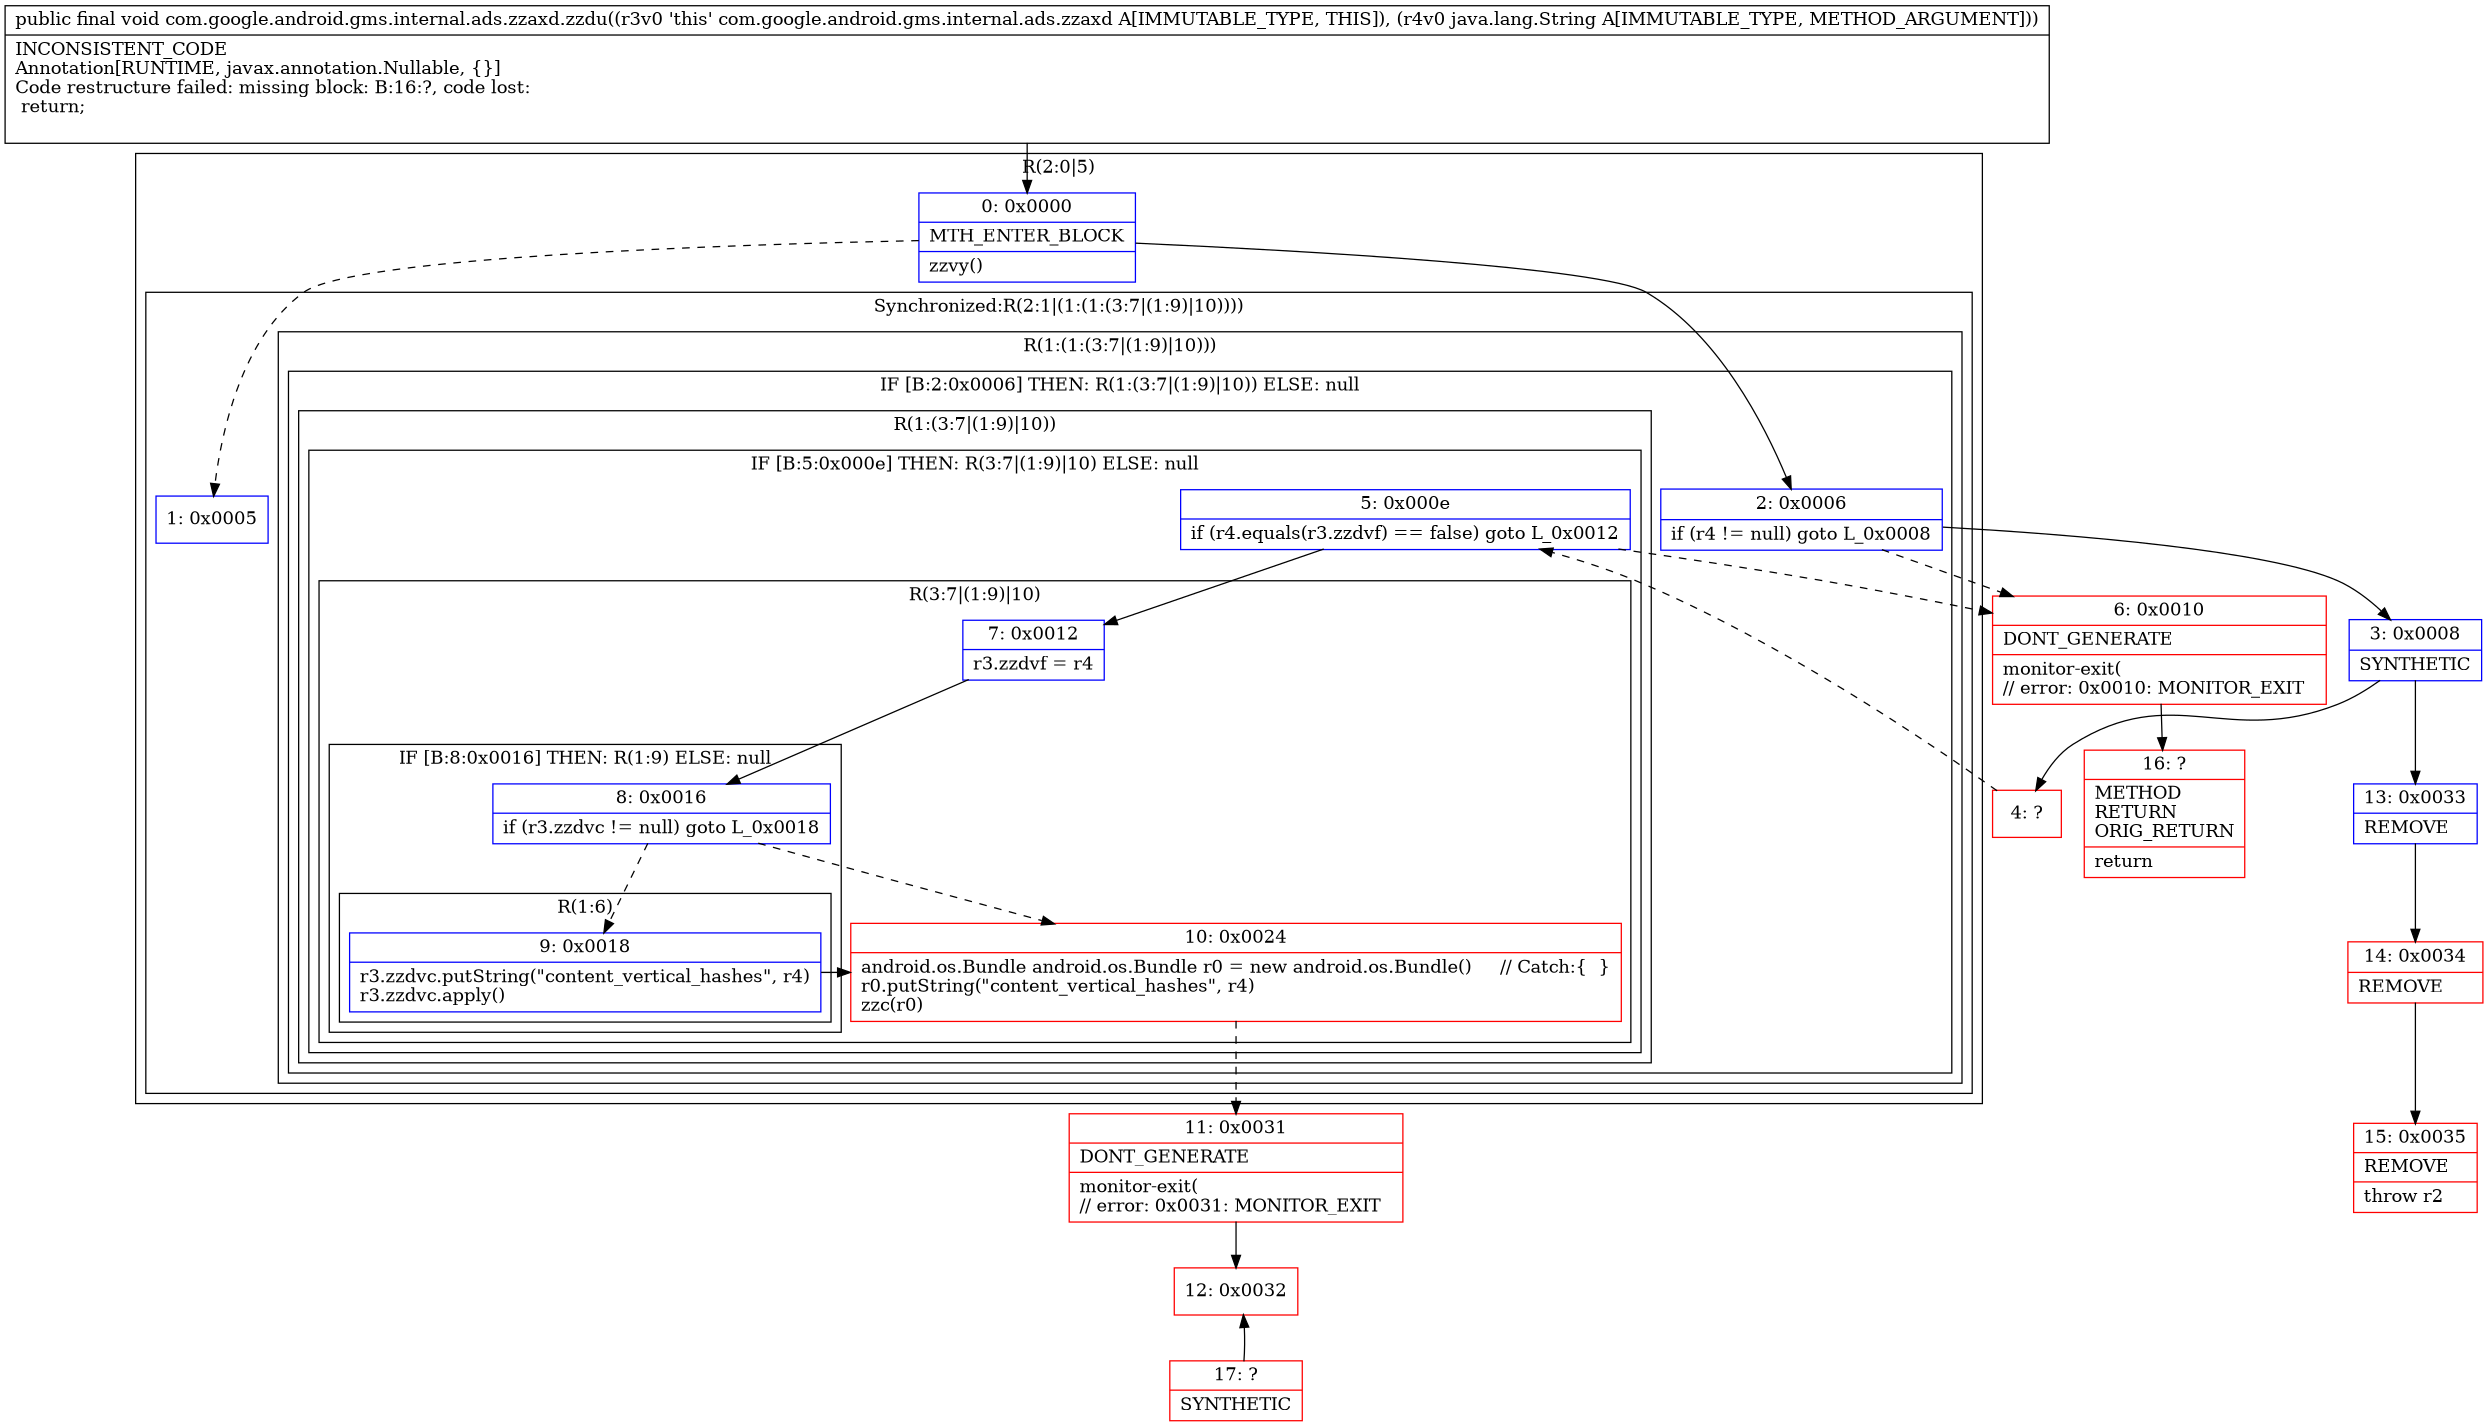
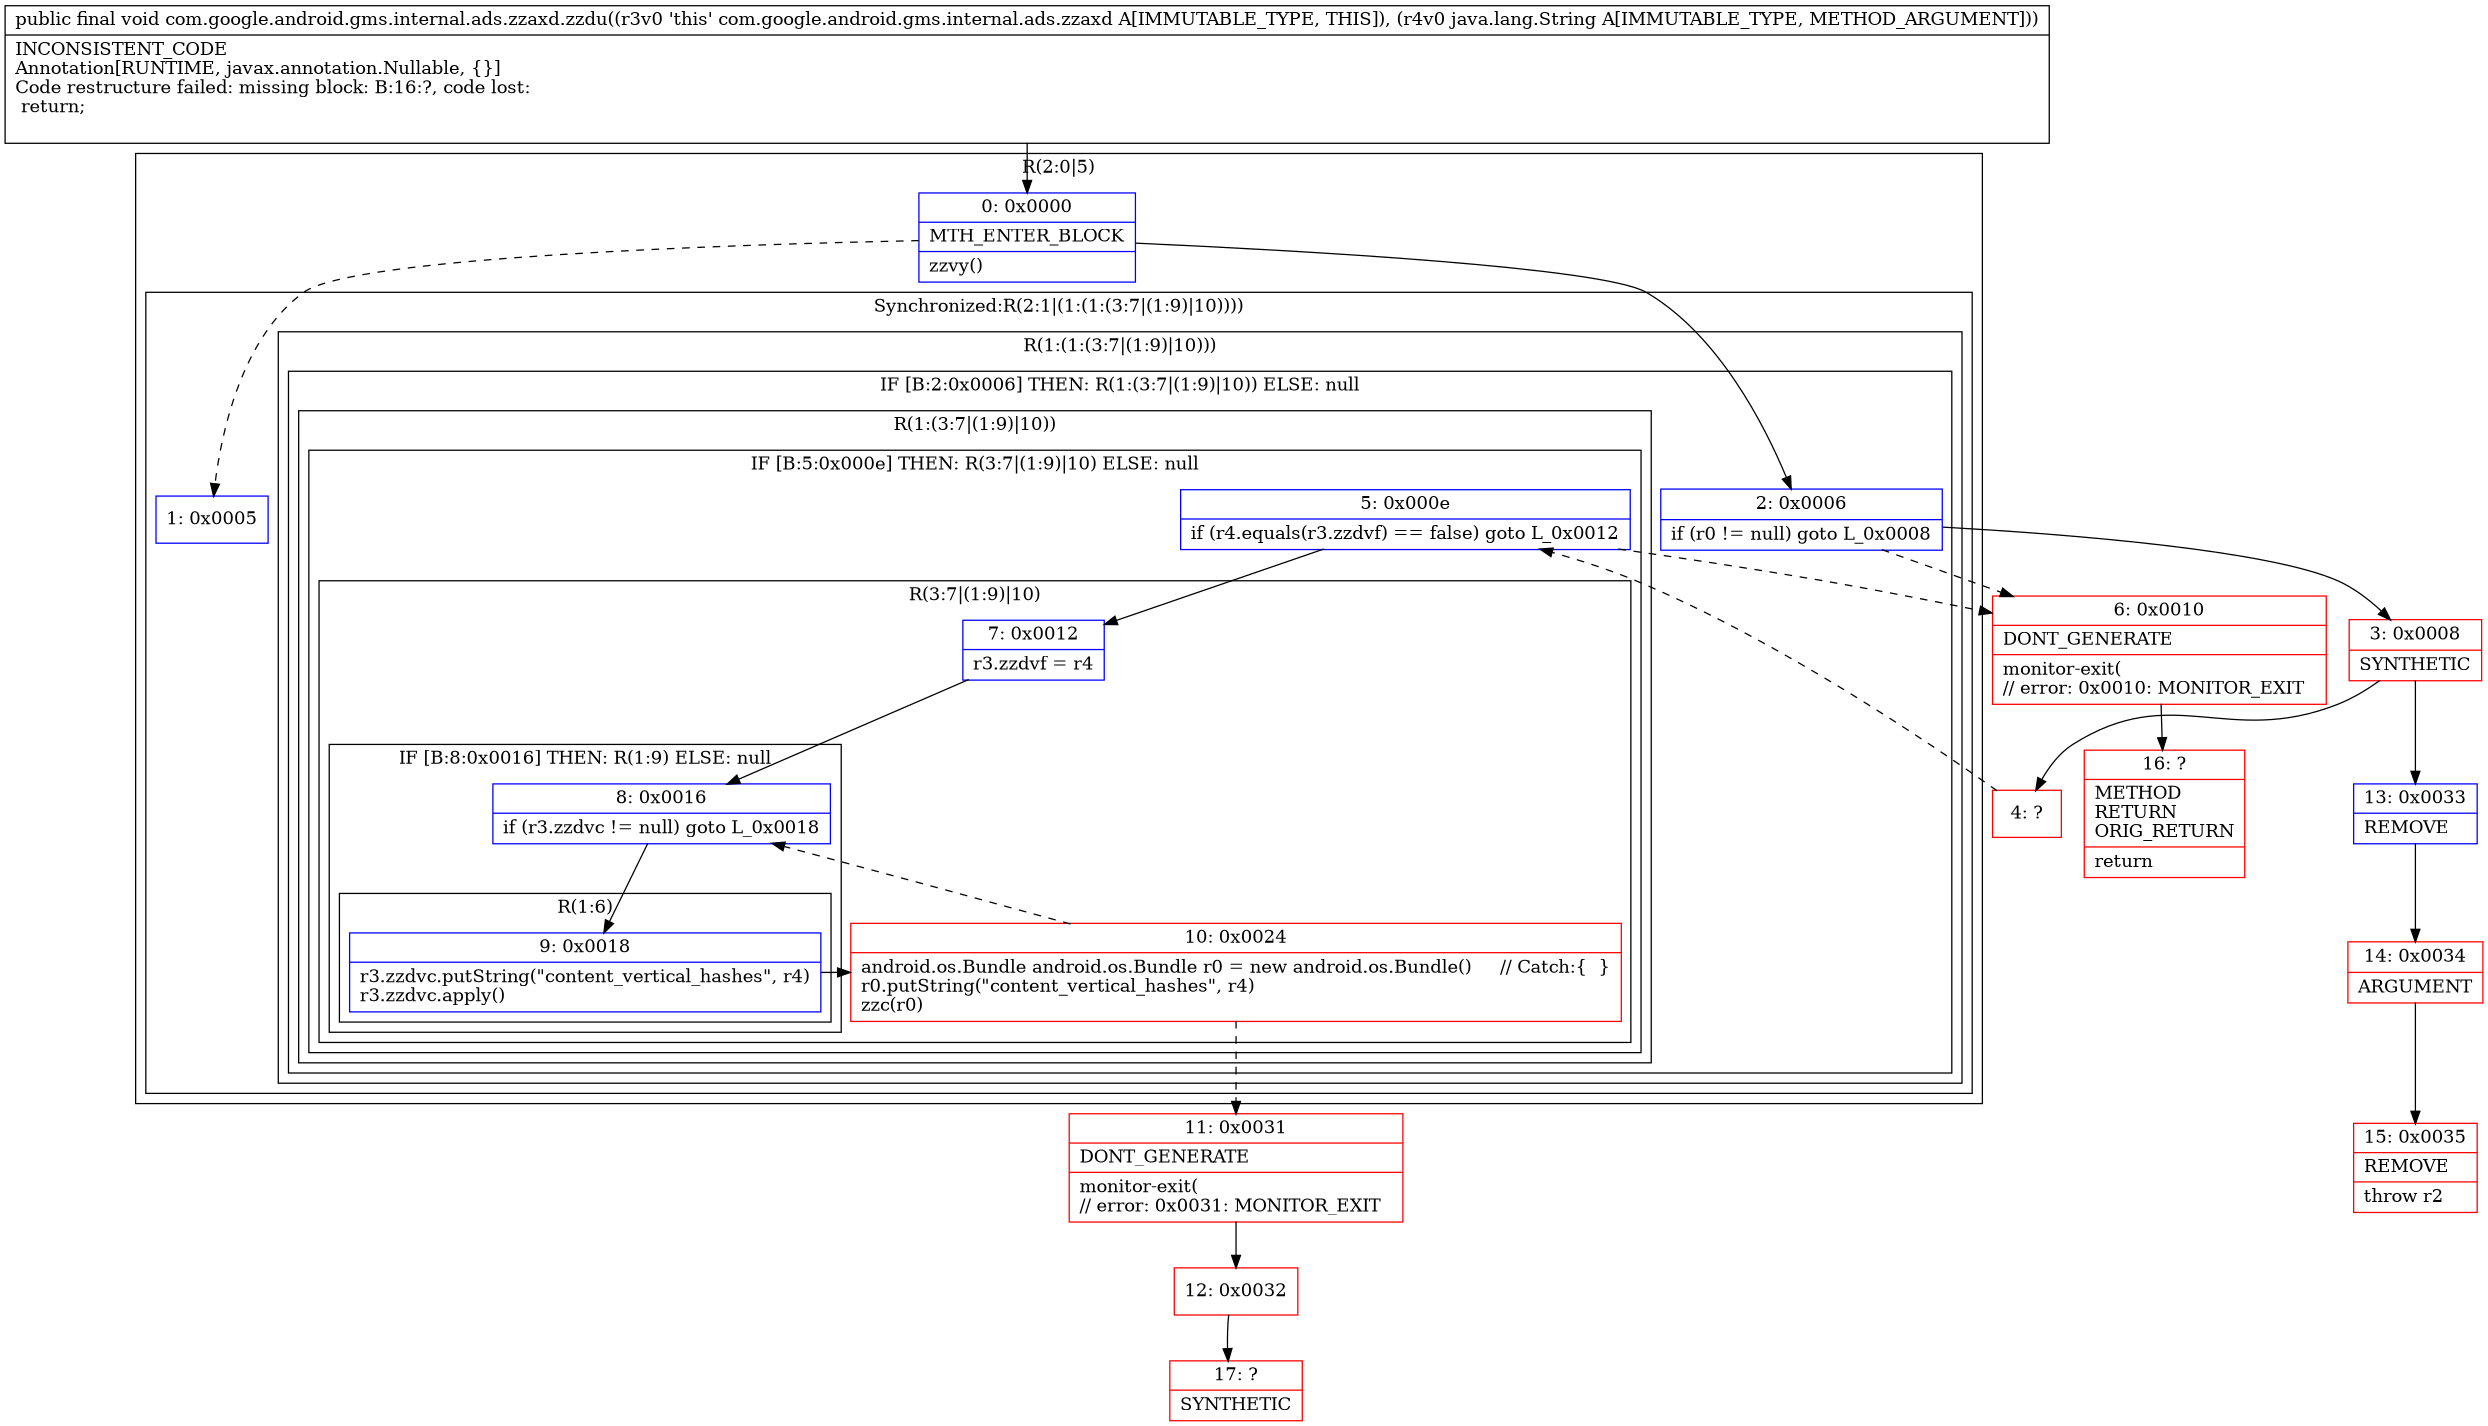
node "2: 0x0006": text "if (r4 != null) goto L_0x0008" -> "if (r0 != null) goto L_0x0008"
node "3: 0x0008": color blue -> red
edge "8: 0x0016" -> "9: 0x0018": style dashed -> solid
edge "8: 0x0016" -> "10: 0x0024": reversed
node "14: 0x0034": text "REMOVE" -> "ARGUMENT"
edge "17: ?" -> "12: 0x0032": reversed
